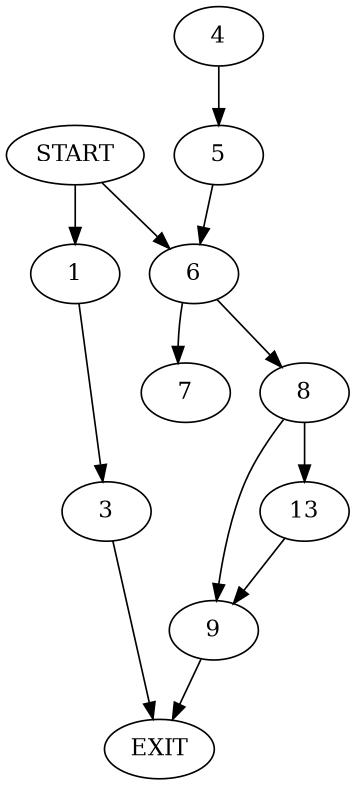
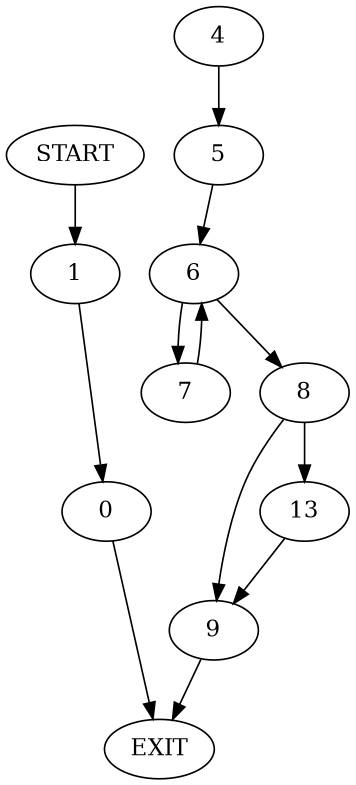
edge "START" -> "6": now "7" -> "6"
node "3": label "3" -> "0"
